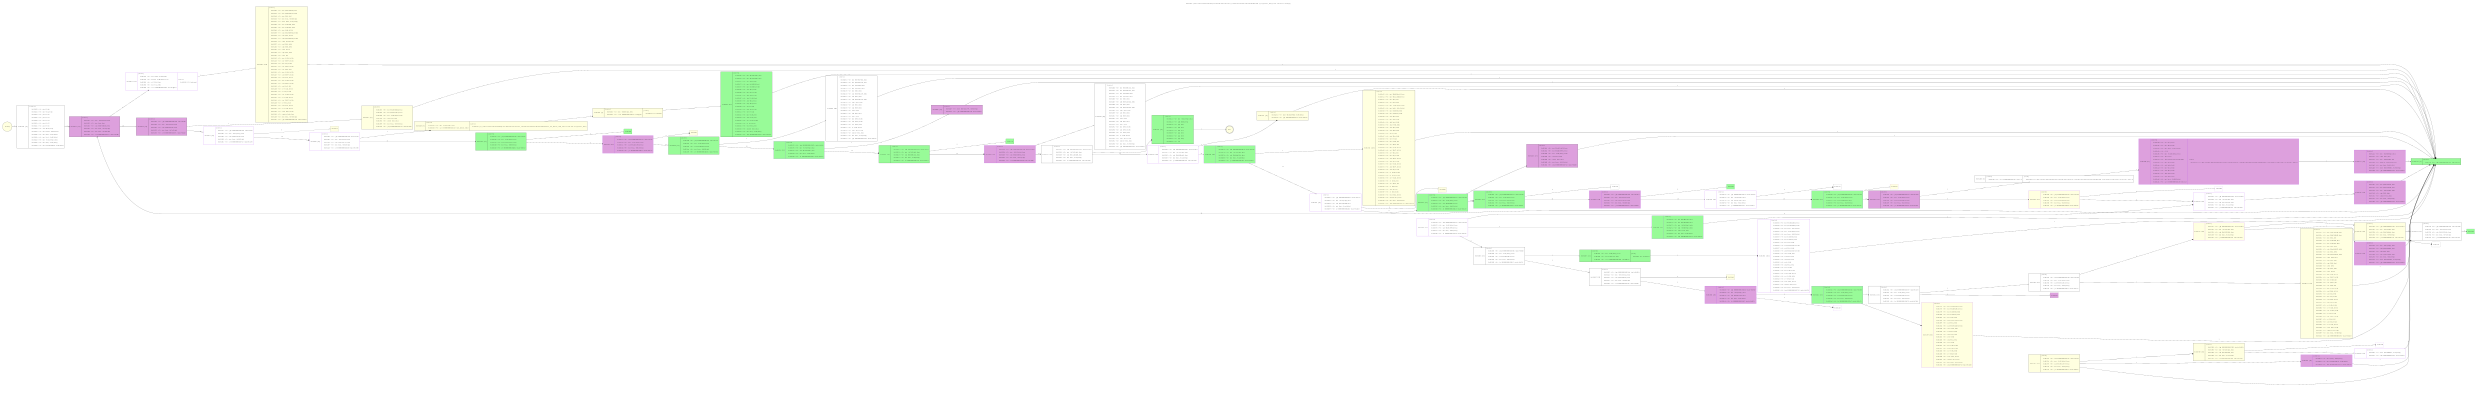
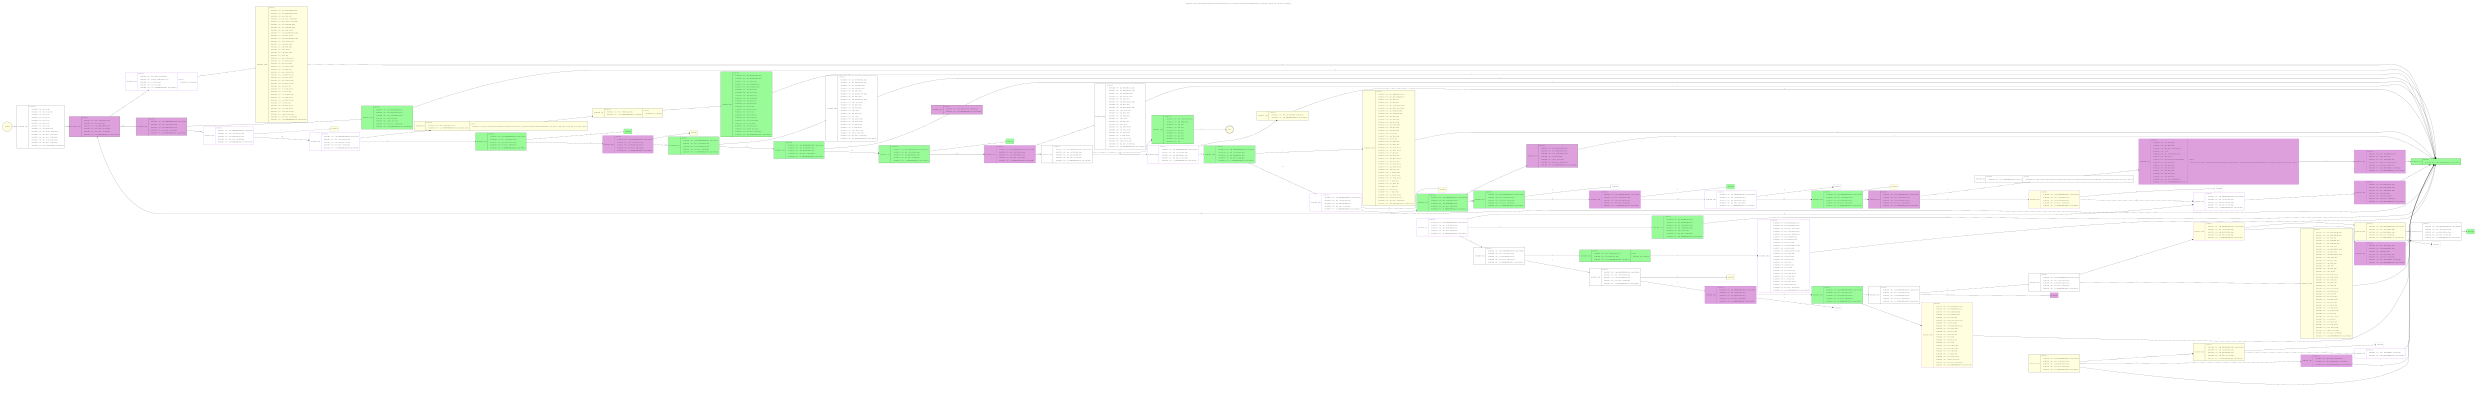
node "0x4018fc [27]": fillcolor lightyellow -> palegreen
